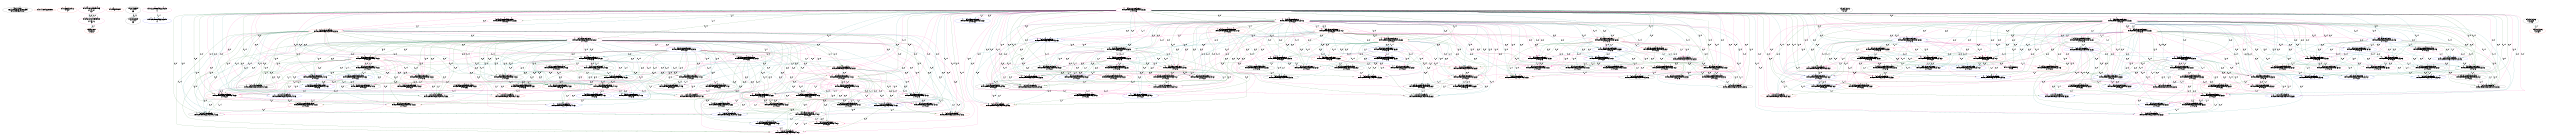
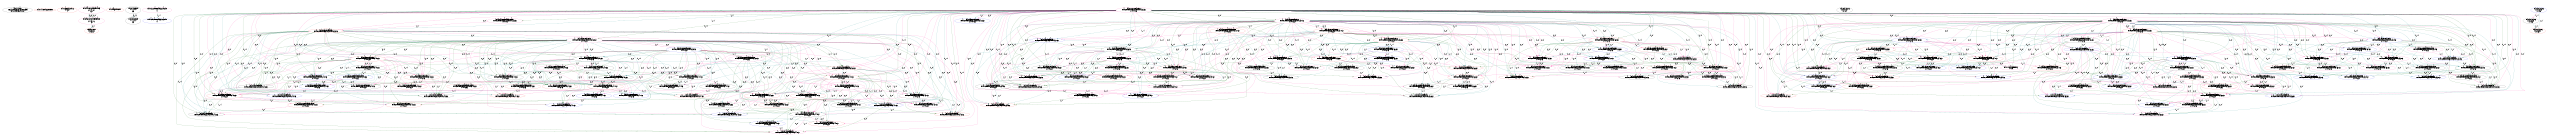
node "0x401b10.StrStrIA 2147416796 4211856": added
